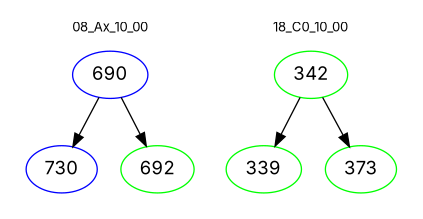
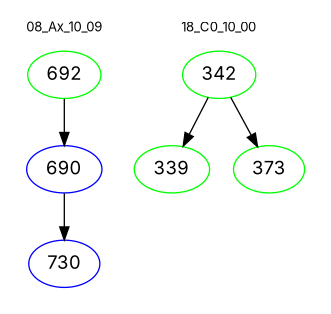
cluster "08_Ax_10_00": label "08_Ax_10_00" -> "08_Ax_10_09"
edge "690" -> "692": reversed
